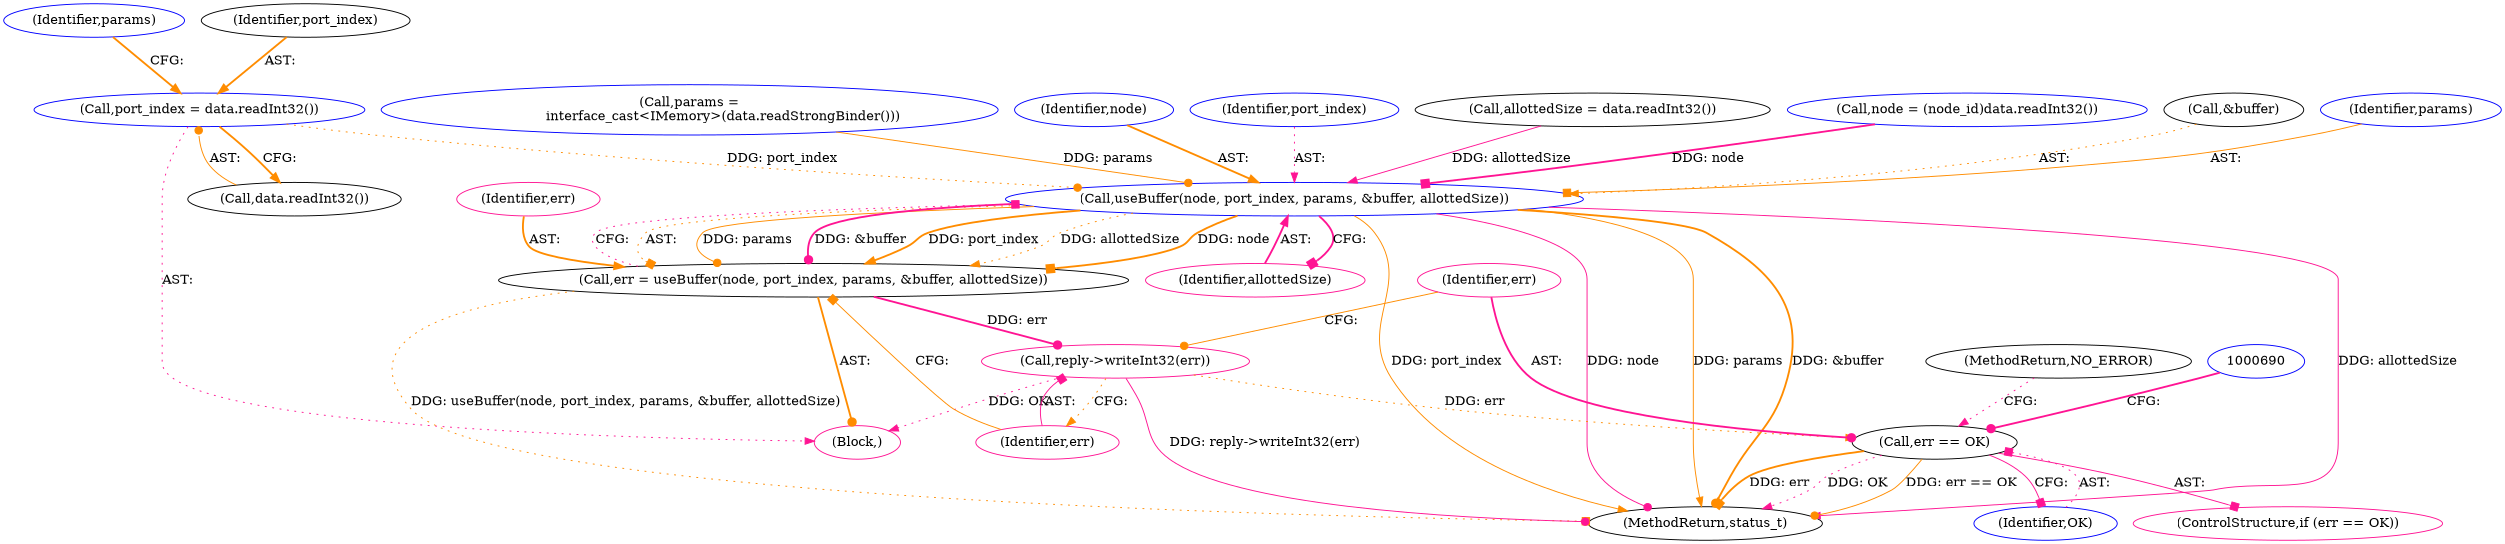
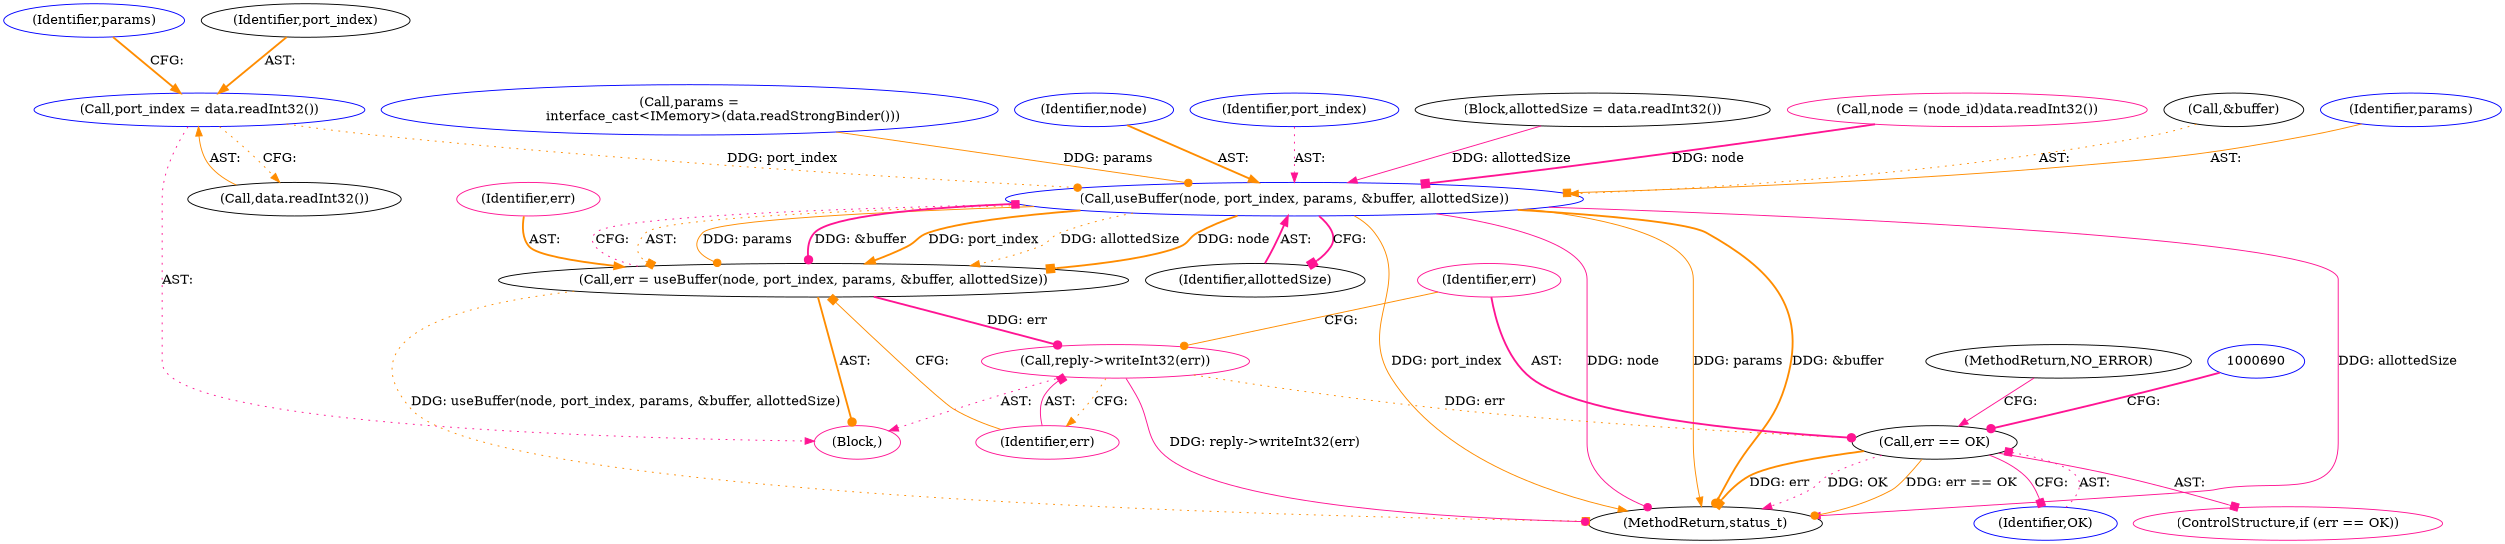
node "(Call,allottedSize = data.readInt32())": label "(Call,allottedSize = data.readInt32())" -> "(Block,allottedSize = data.readInt32())"
node "(Call,node = (node_id)data.readInt32())": color blue -> deeppink
edge "(Call,port_index = data.readInt32())" -> "(Call,data.readInt32())": style bold -> dotted
edge "(Call,data.readInt32())" -> "(Call,port_index = data.readInt32())": arrowhead dot -> normal
node "(Identifier,allottedSize)": color deeppink -> black
edge "(MethodReturn,NO_ERROR)" -> "(Call,err == OK)": style dotted -> solid
edge "(Call,reply->writeInt32(err))" -> "(Block,)": label "DDG: OK" -> "AST: "
edge "(Call,reply->writeInt32(err))" -> "(Call,err == OK)": arrowhead normal -> dot
